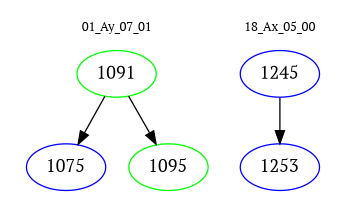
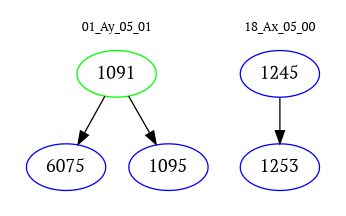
cluster "01_Ay_07_01": label "01_Ay_07_01" -> "01_Ay_05_01"
node "1075": label "1075" -> "6075"
node "1095": color green -> blue
